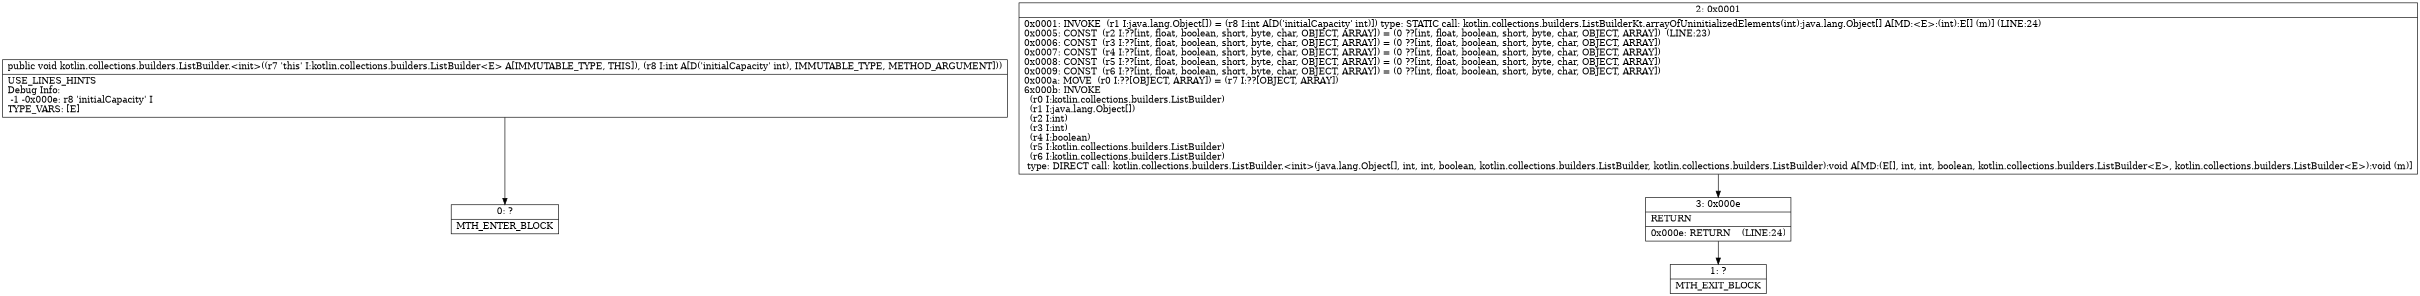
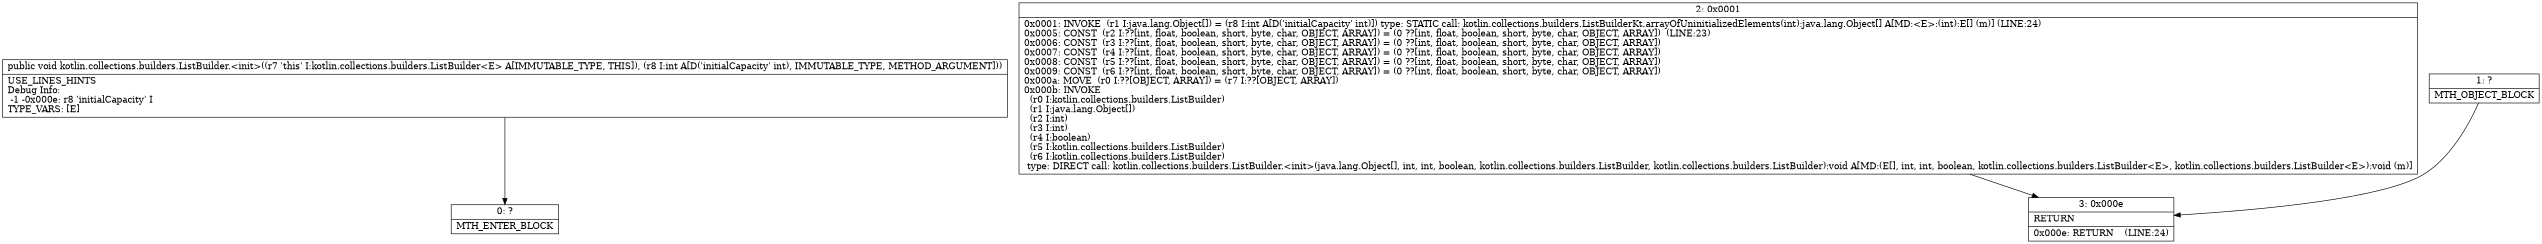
node "2: 0x0001": text "6x000b: INVOKE" -> "0x000b: INVOKE"
edge "3: 0x000e" -> "1: ?": reversed
node "1: ?": text "MTH_EXIT_BLOCK" -> "MTH_OBJECT_BLOCK"
